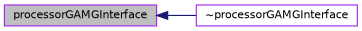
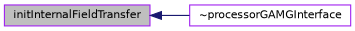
node "processorGAMGInterface": label "processorGAMGInterface" -> "initInternalFieldTransfer"
